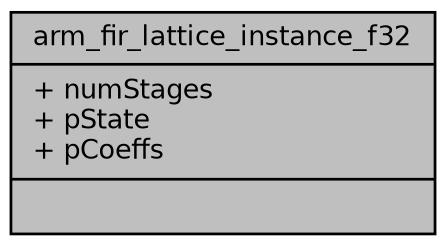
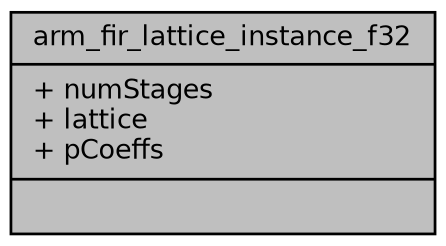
node "arm_fir_lattice_instance_f32": text "+ pState" -> "+ lattice"
